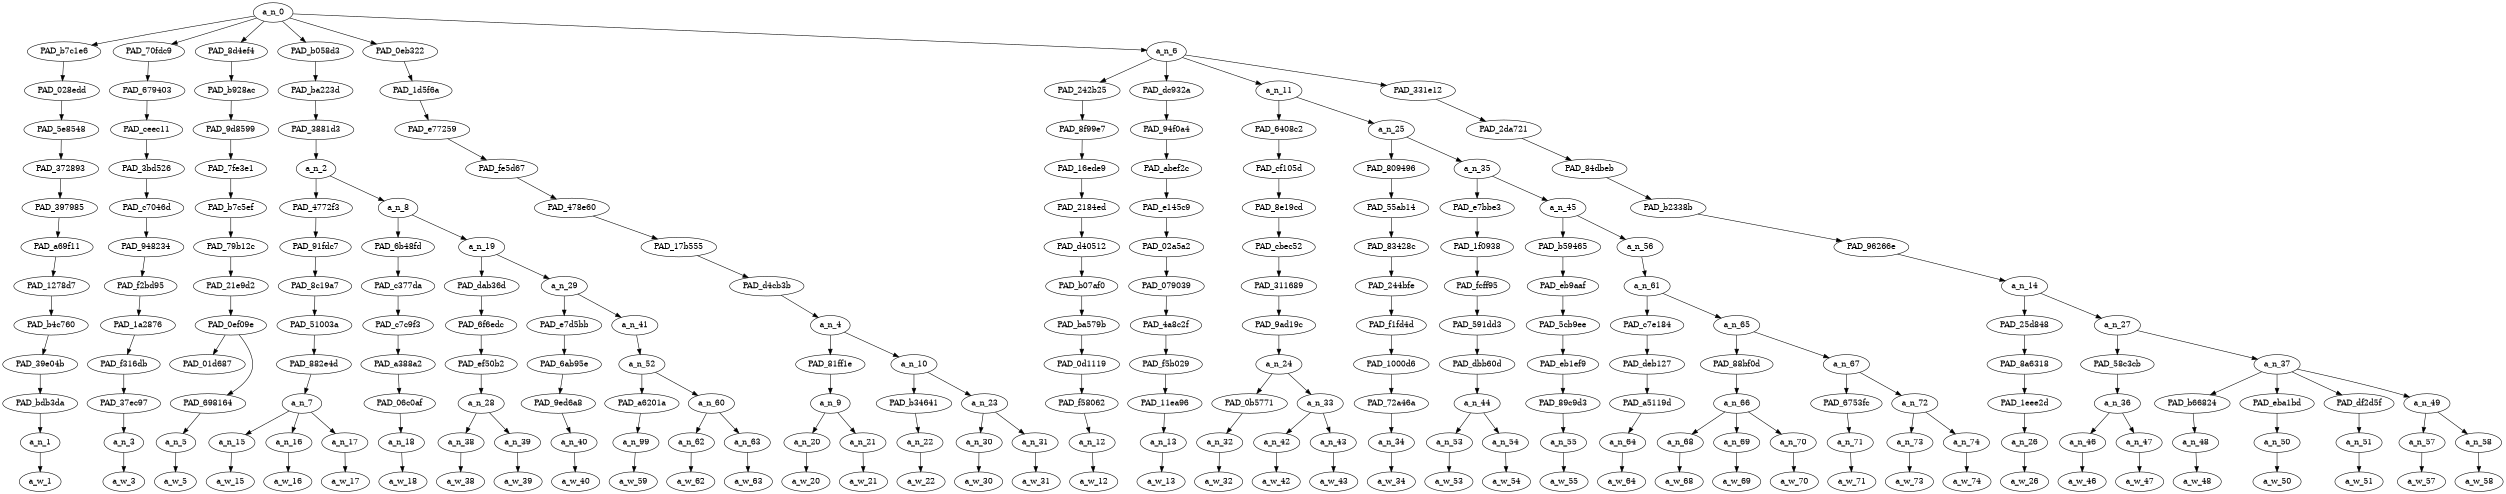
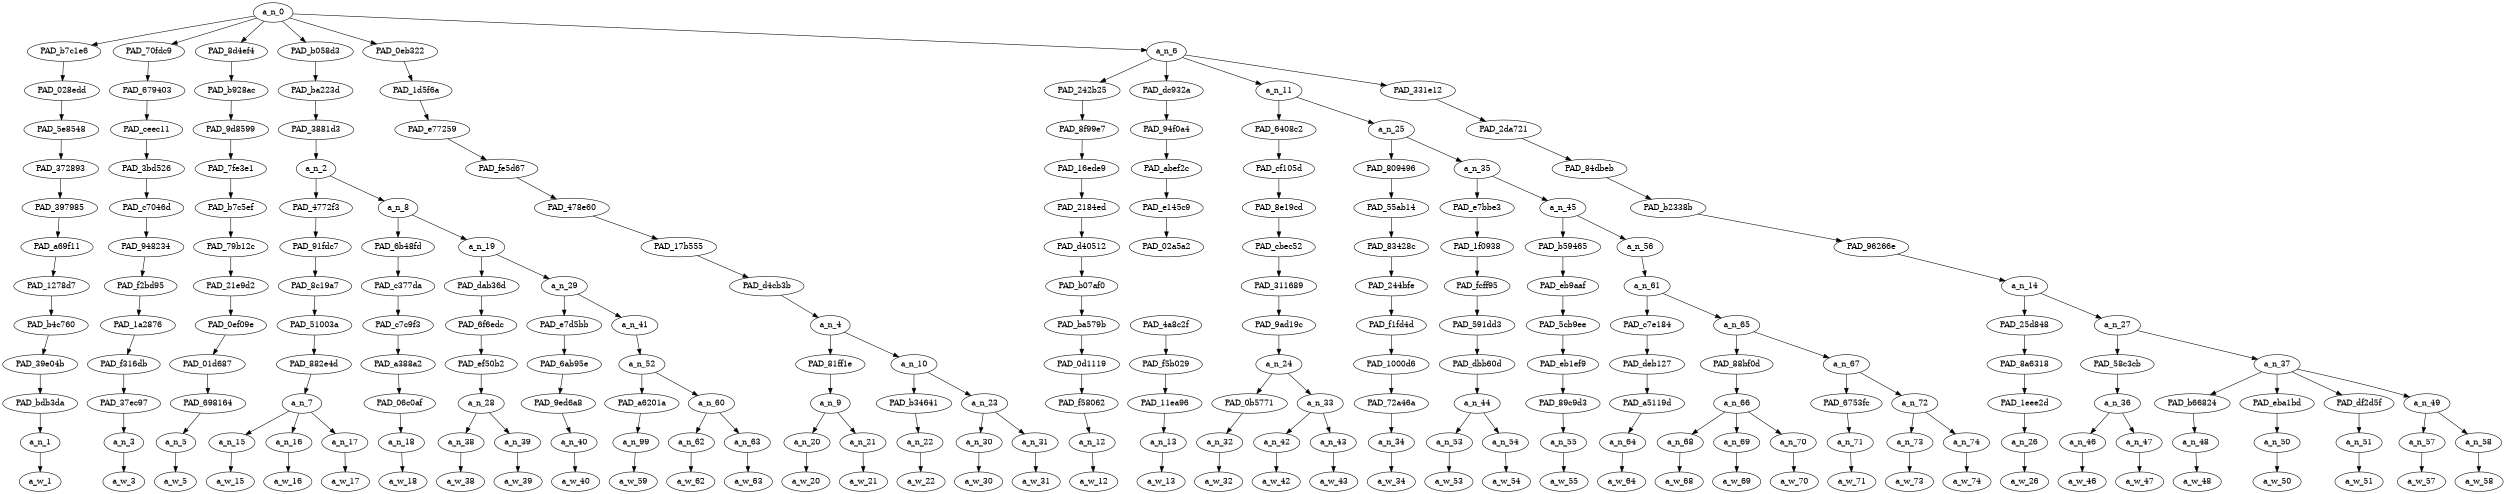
node "PAD_079039": removed
edge "PAD_0ef09e" -> "PAD_698164": now "PAD_01d687" -> "PAD_698164"
